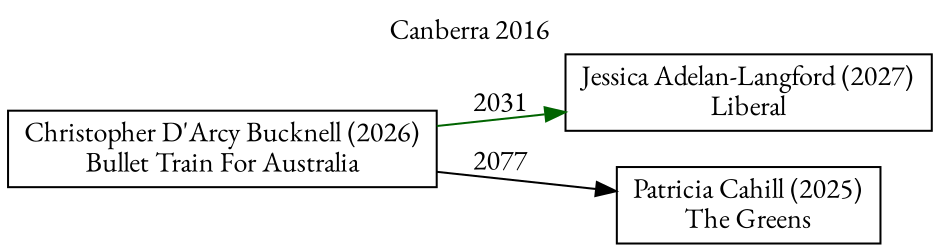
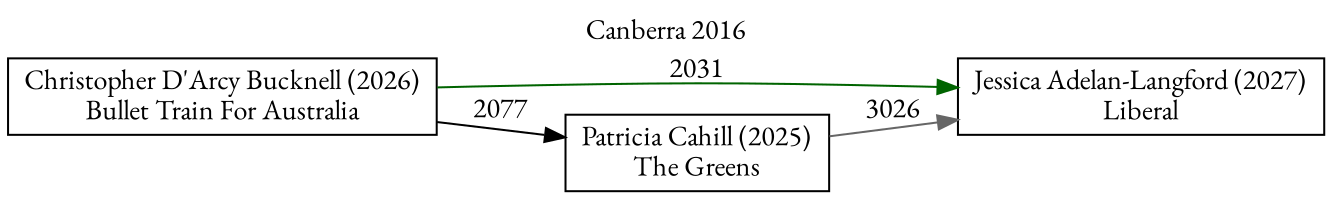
edge "Patricia Cahill (2025) The Greens" -> "Jessica Adelan-Langford (2027) Liberal": added, label "3026"
